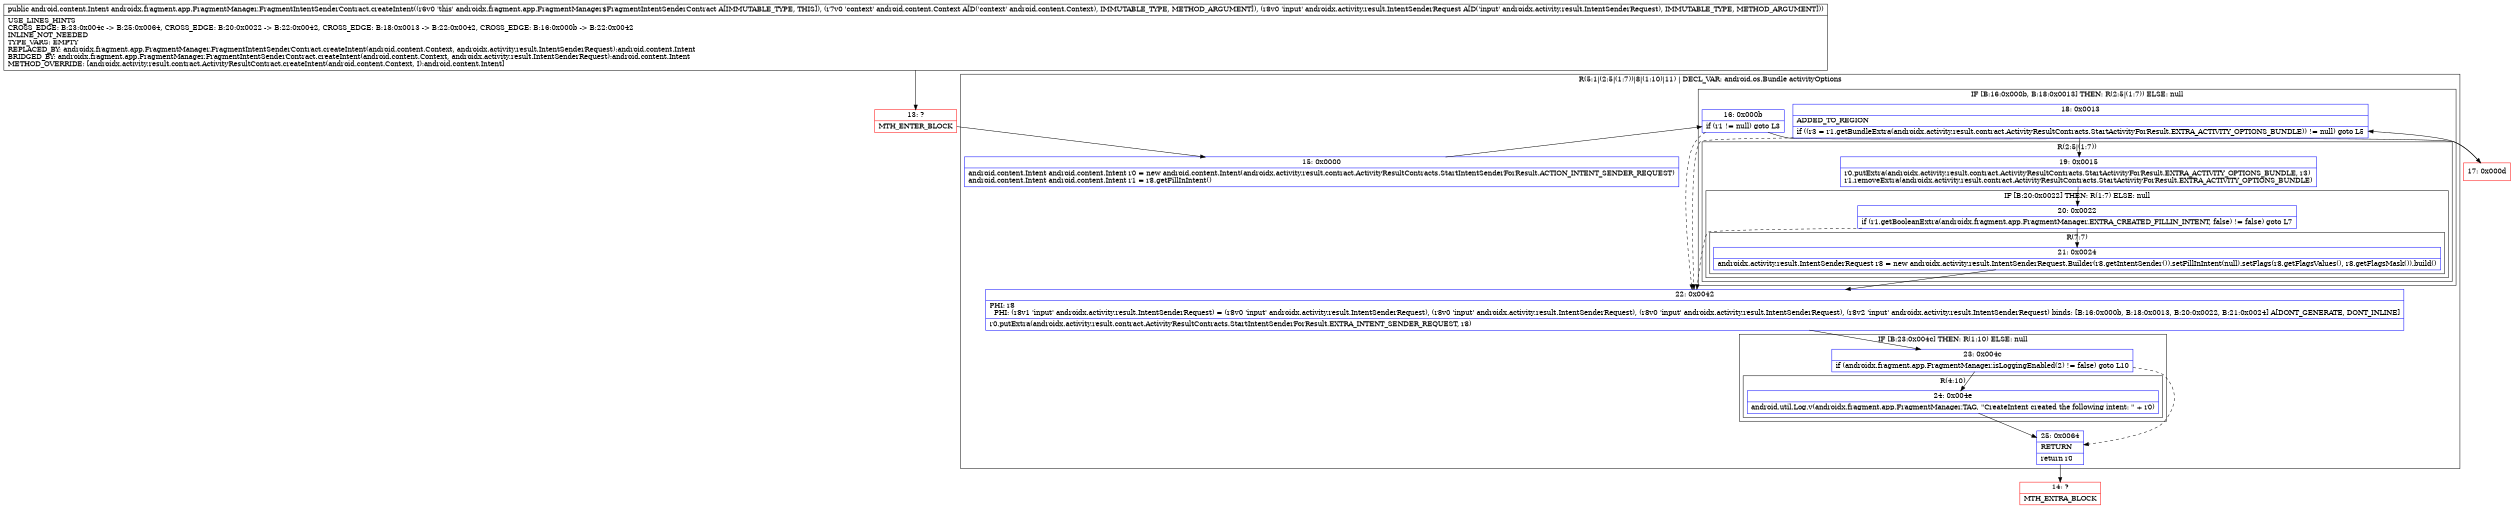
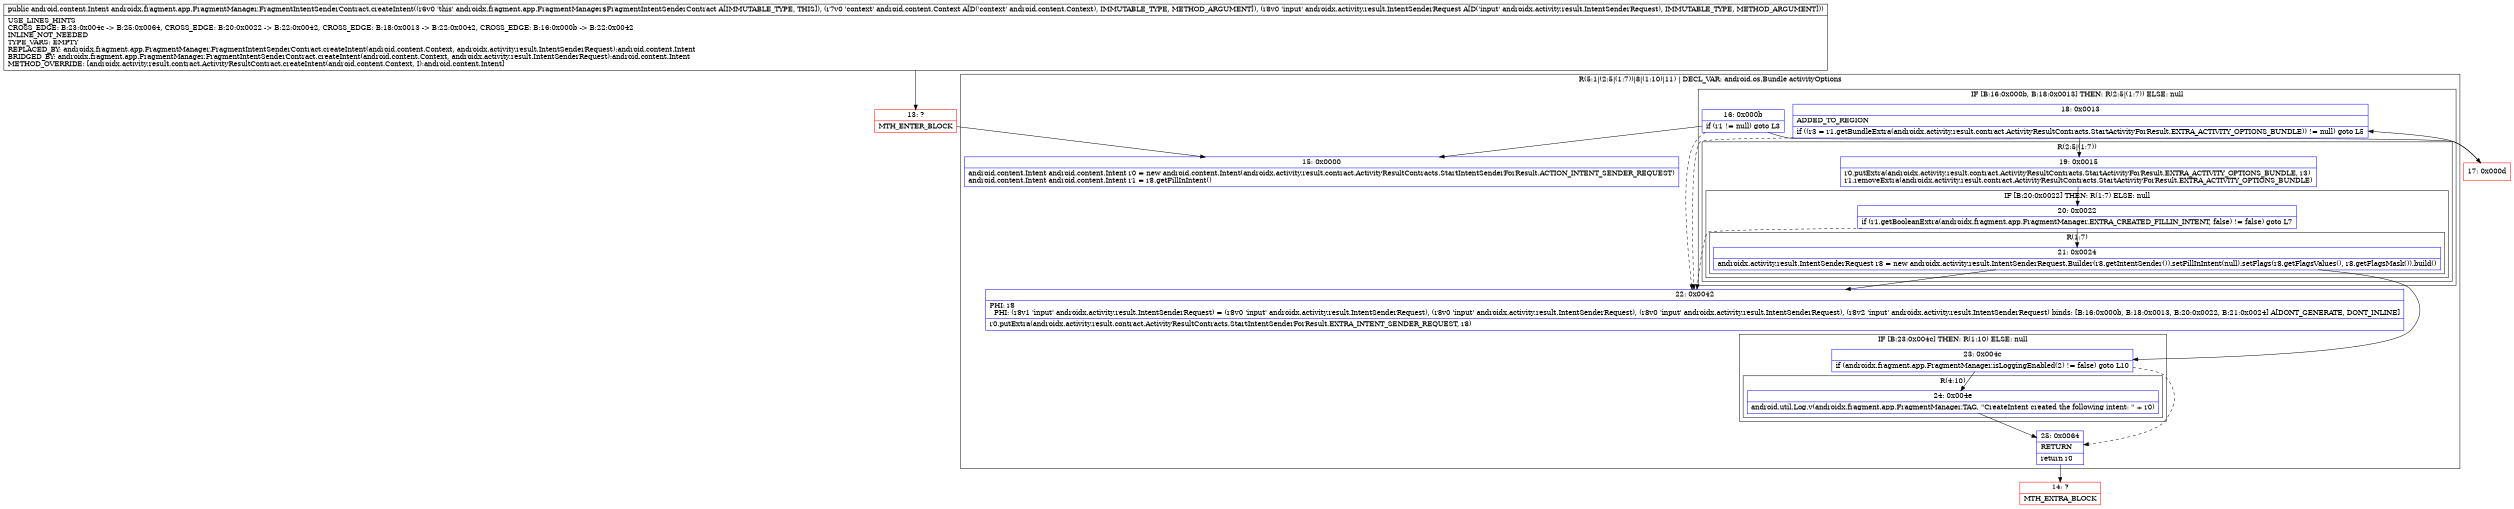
edge "15: 0x0000" -> "16: 0x000b": reversed
cluster "R(7:7)": label "R(7:7)" -> "R(1:7)"
edge "22: 0x0042" -> "23: 0x004c": now "21: 0x0024" -> "23: 0x004c"
